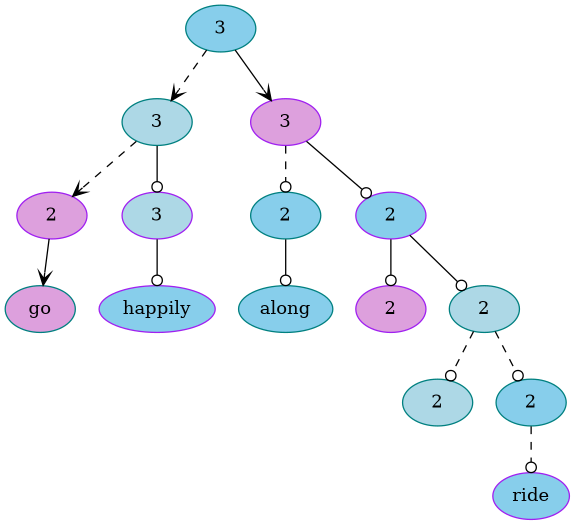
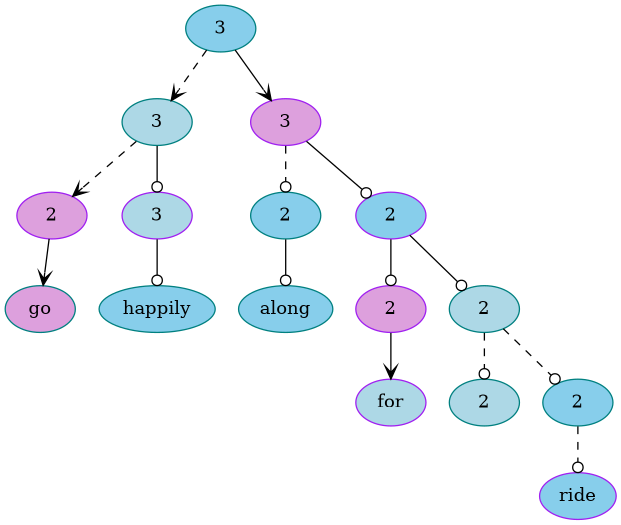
node "happily": color purple -> teal
node "for": added
